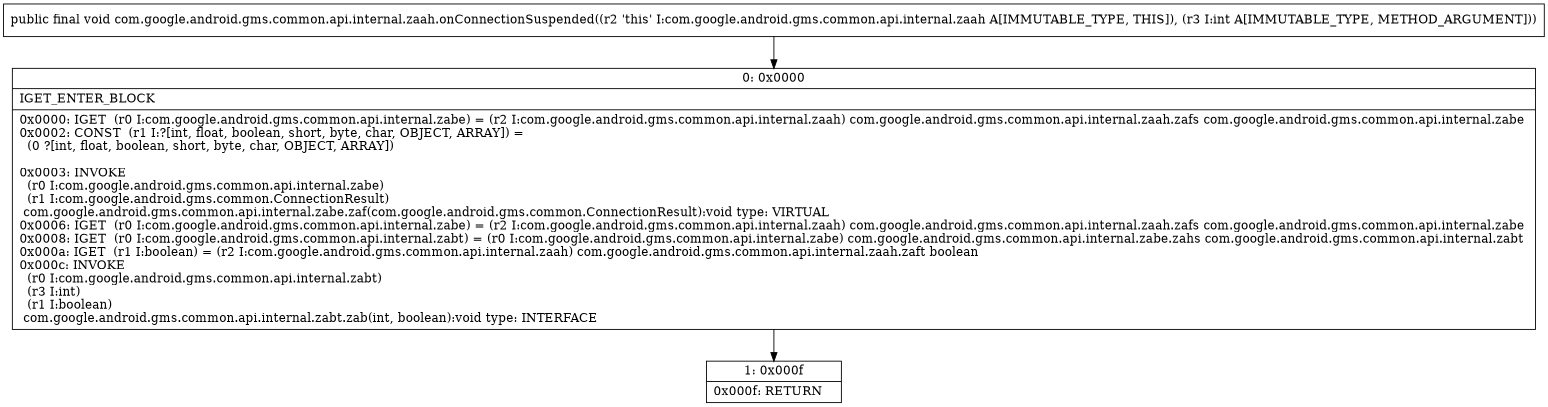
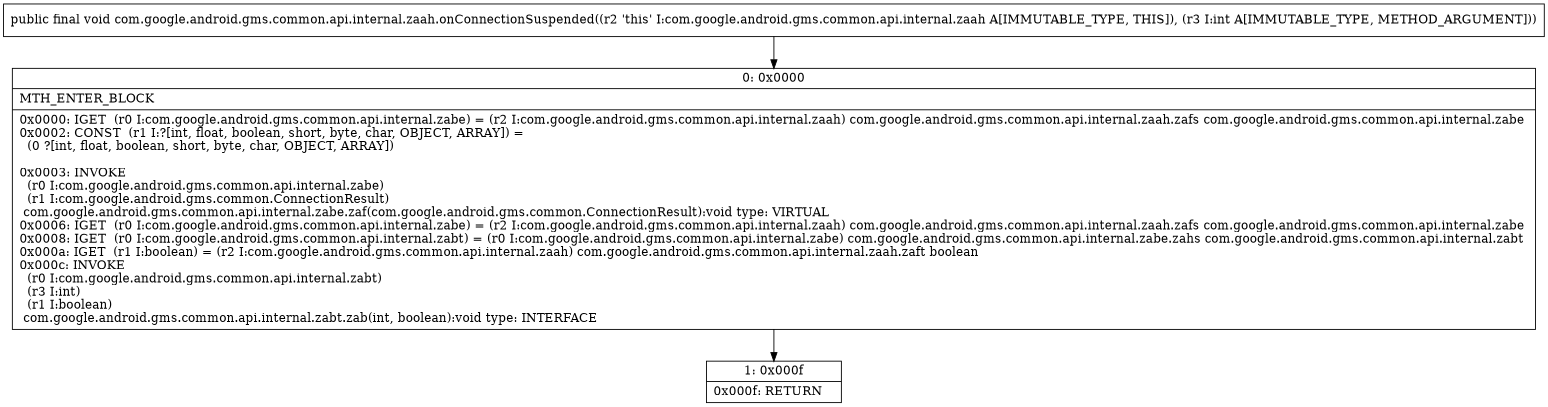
node "0: 0x0000": text "IGET_ENTER_BLOCK" -> "MTH_ENTER_BLOCK"
